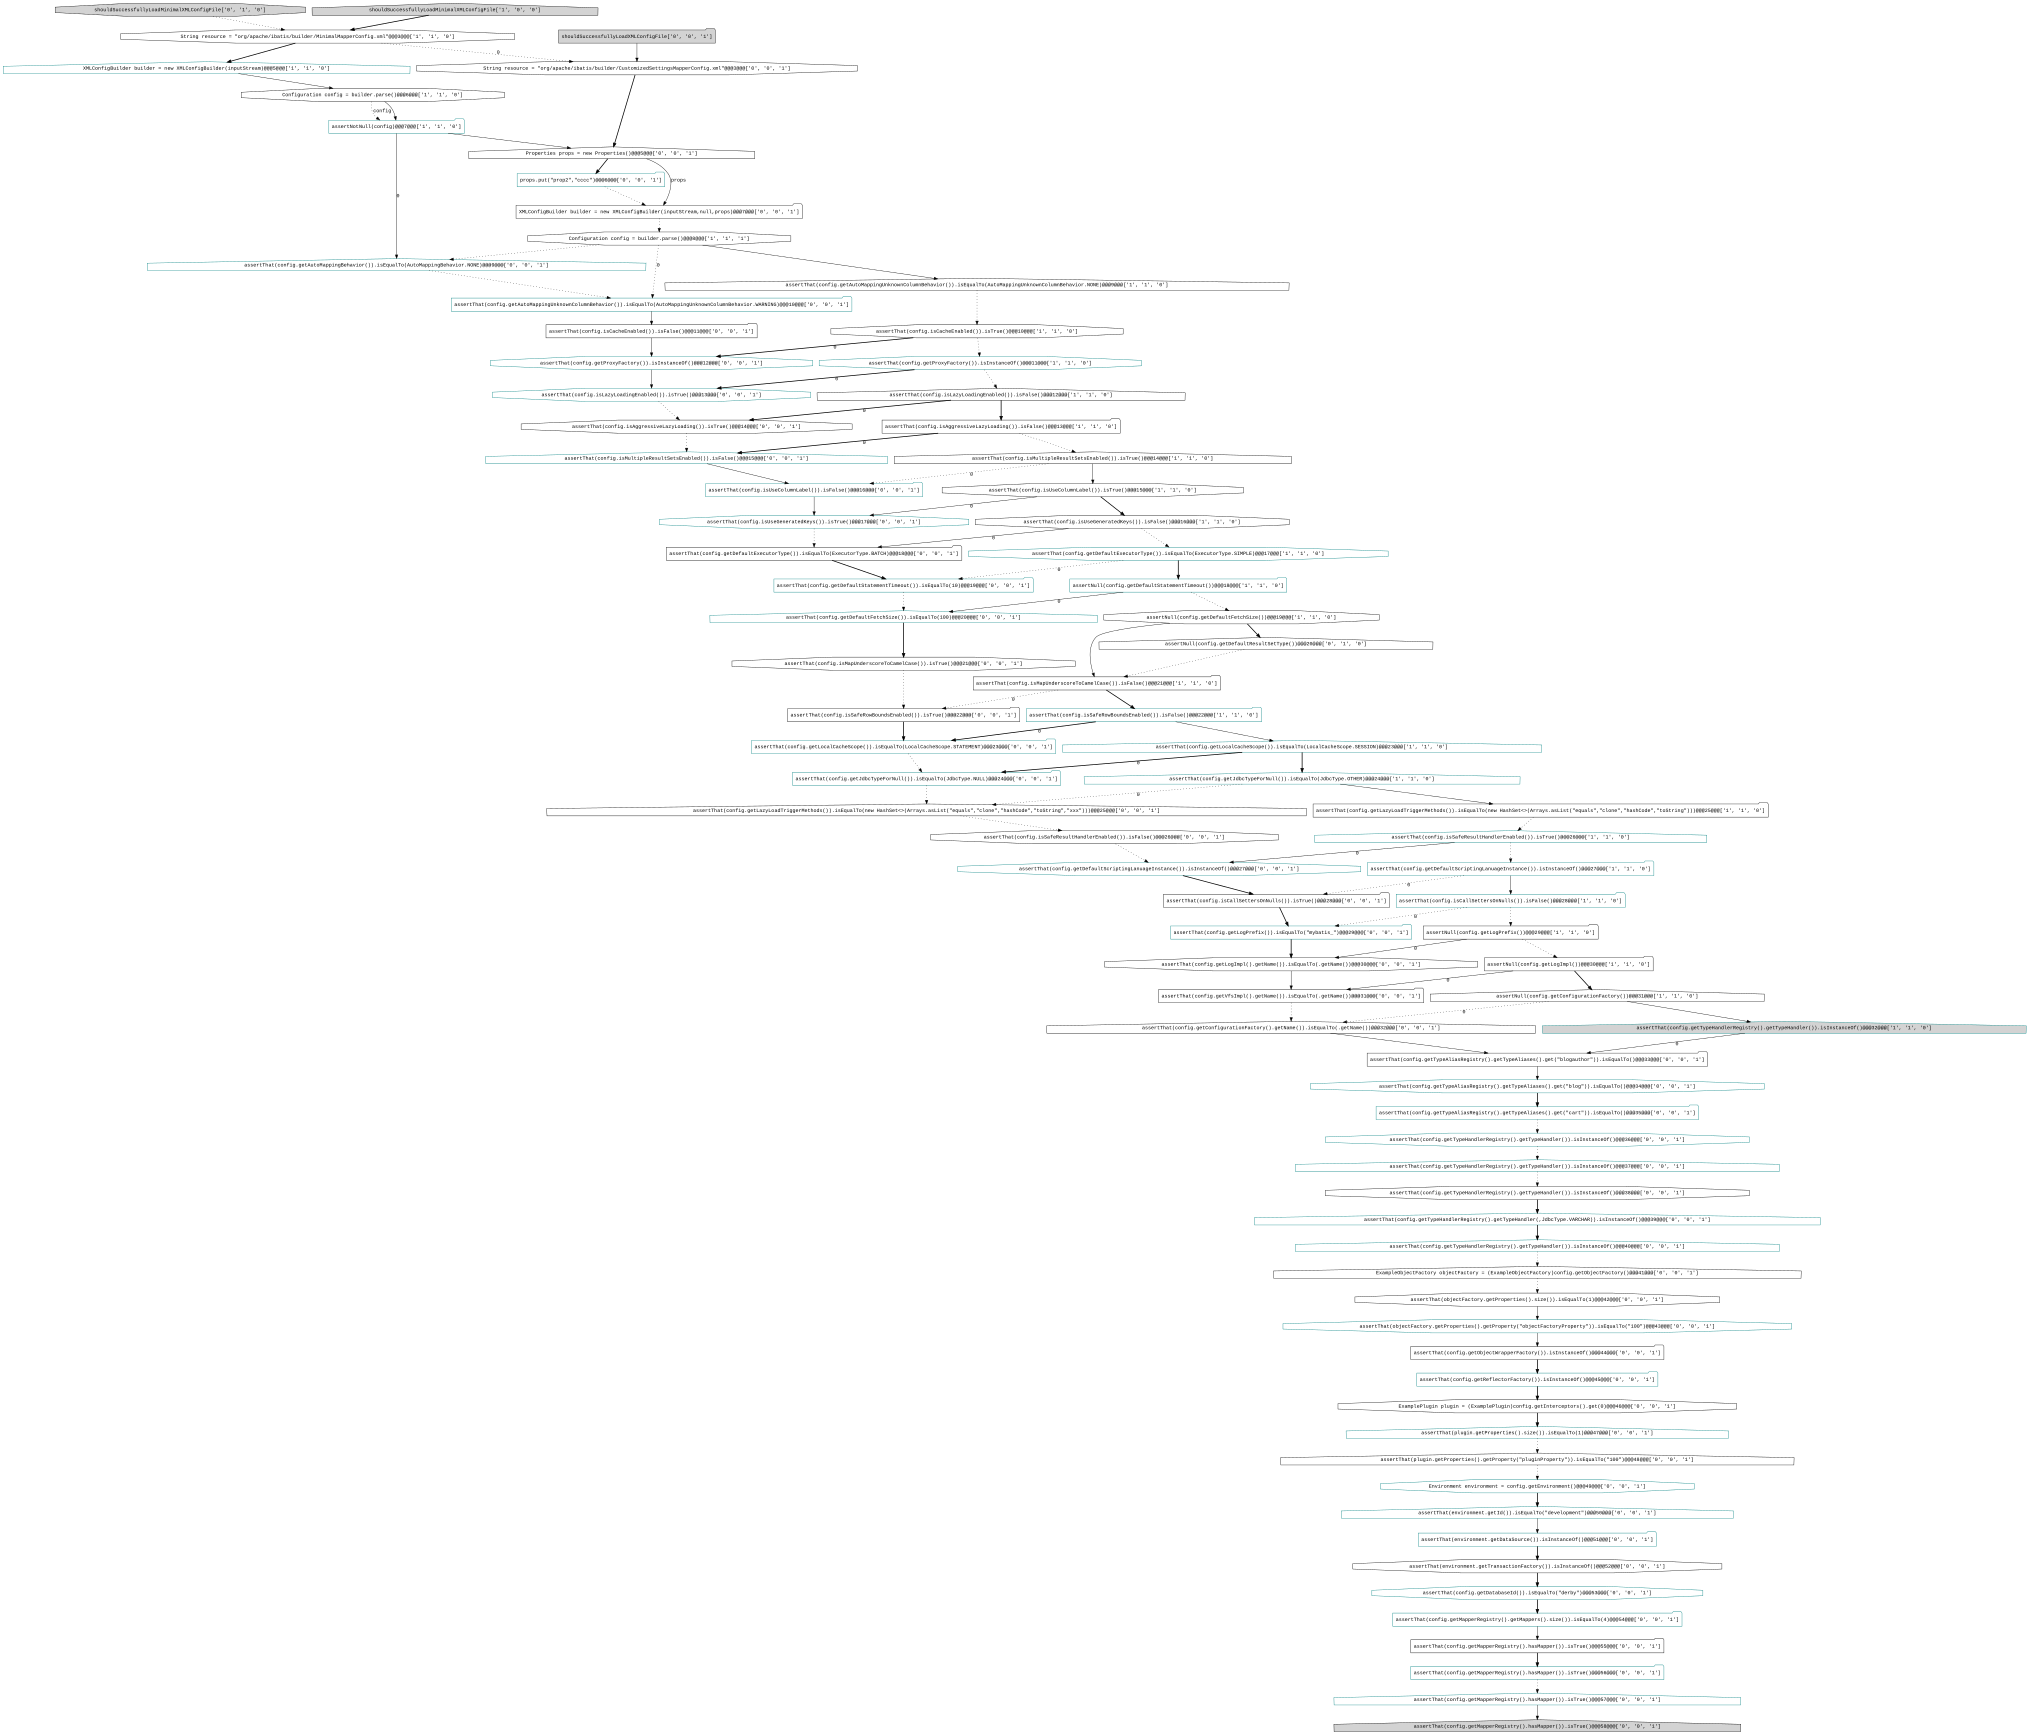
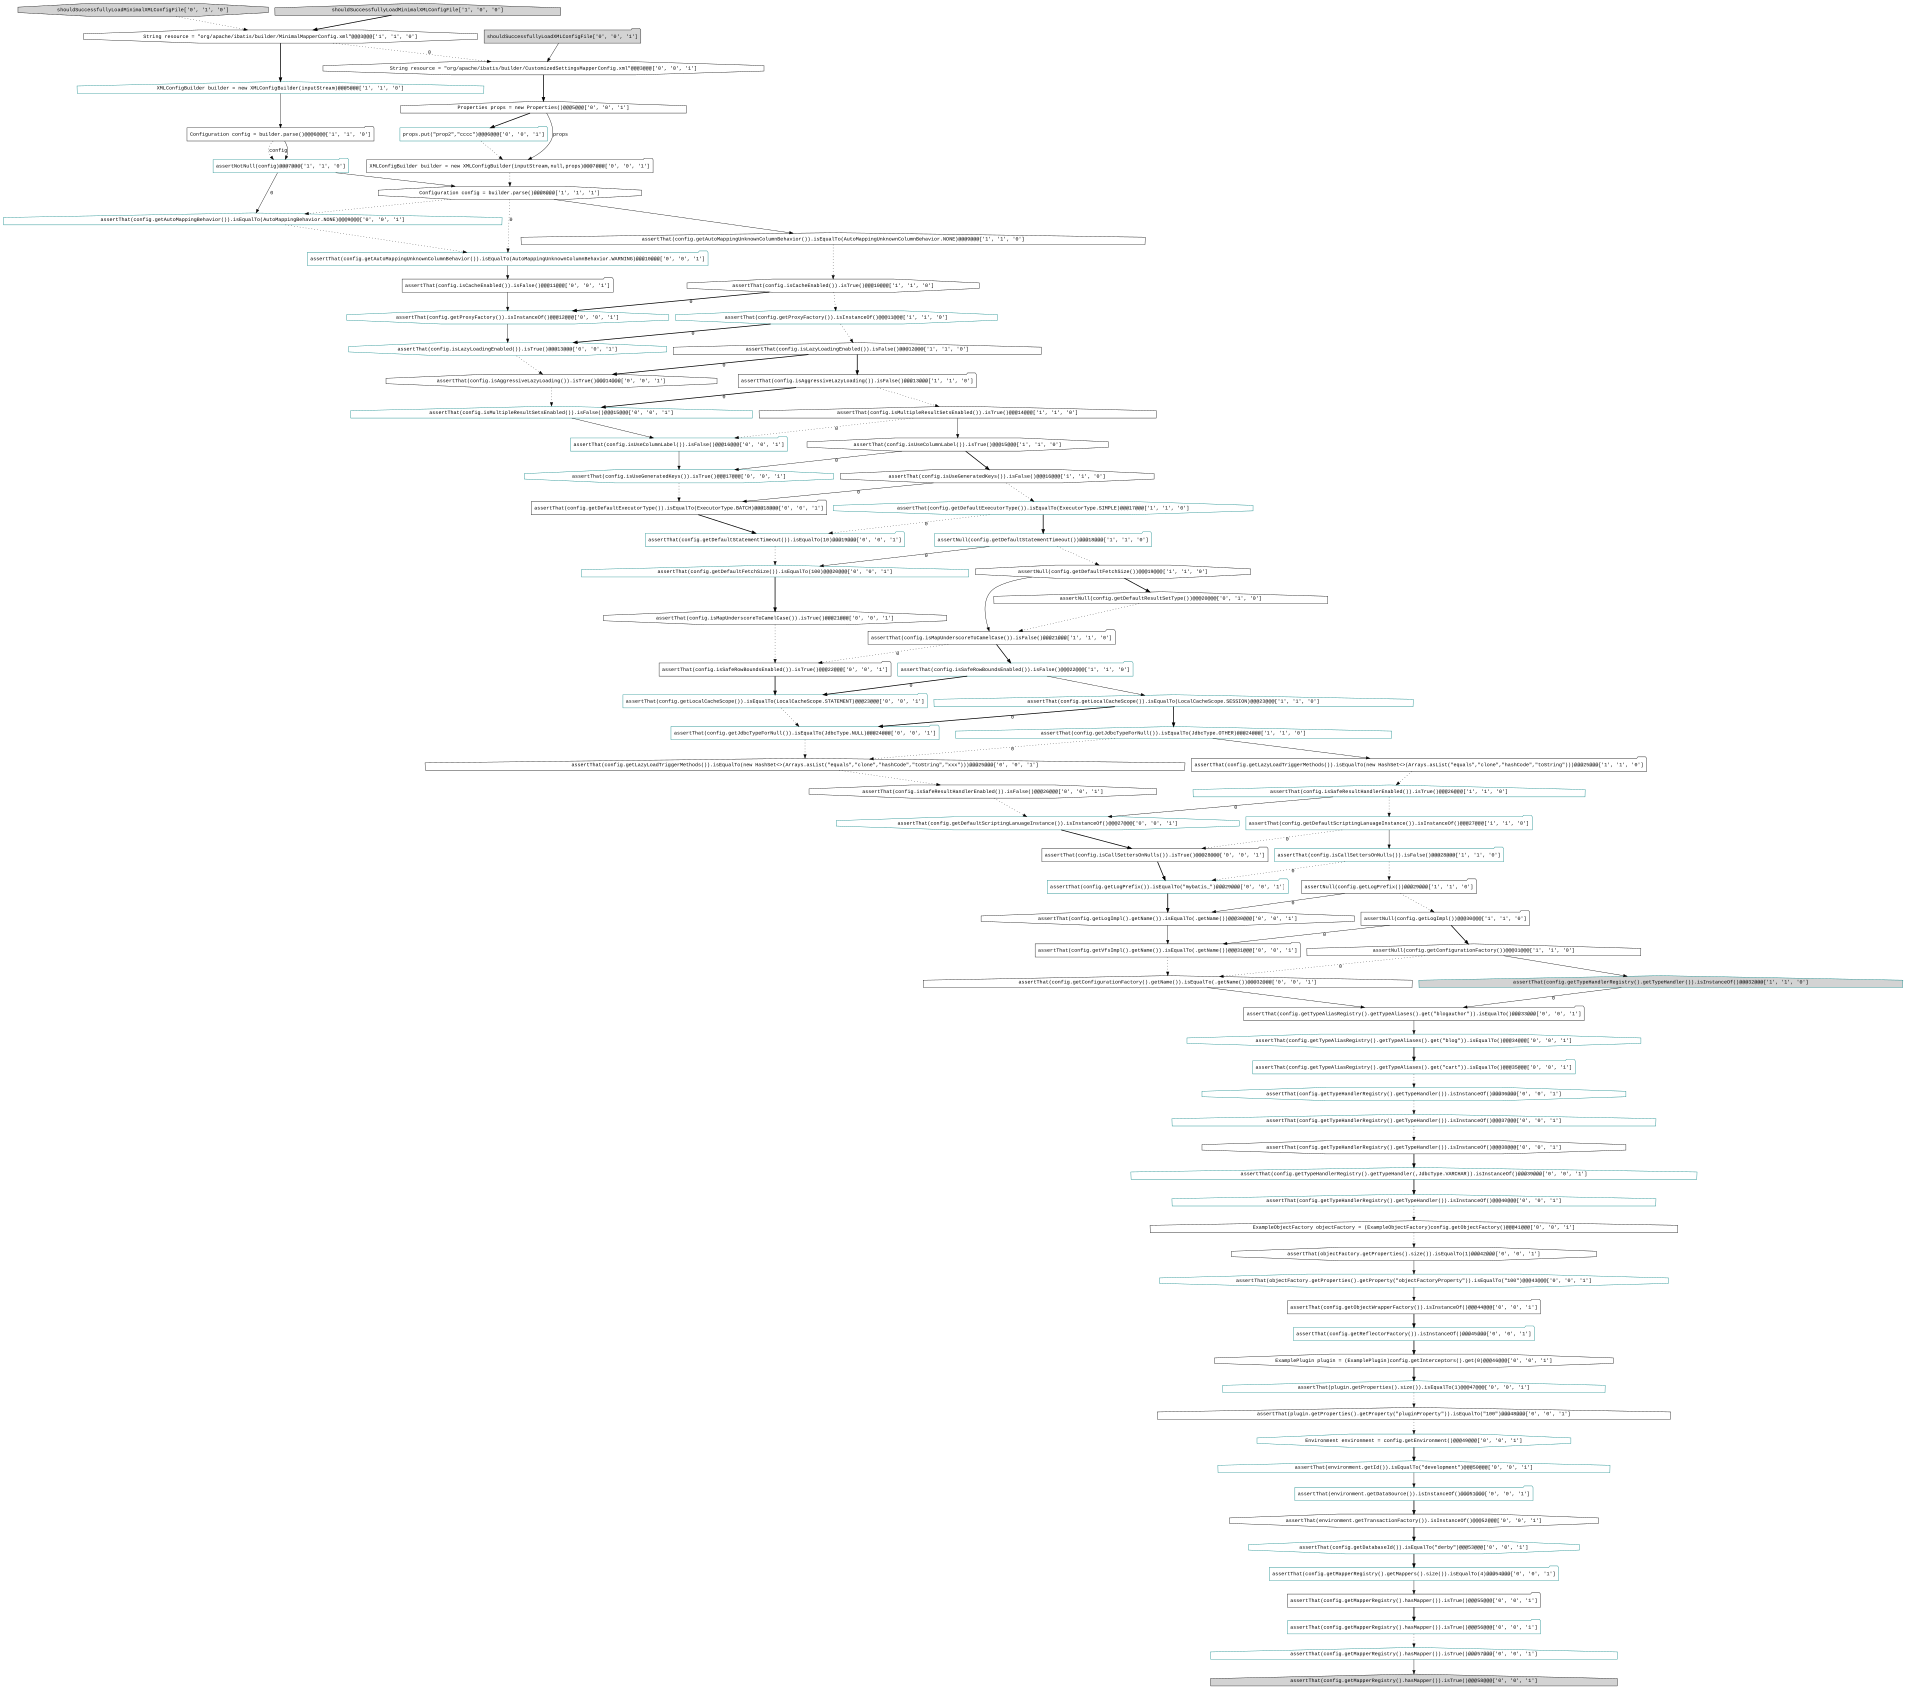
node "Configuration config = builder.parse()@@@6@@@['1', '1', '0']": shape octagon -> folder
edge "assertNotNull(config)@@@7@@@['1', '1', '0']" -> "Properties props = new Properties()@@@5@@@['0', '0', '1']": now "assertNotNull(config)@@@7@@@['1', '1', '0']" -> "Configuration config = builder.parse()@@@8@@@['1', '1', '1']"
